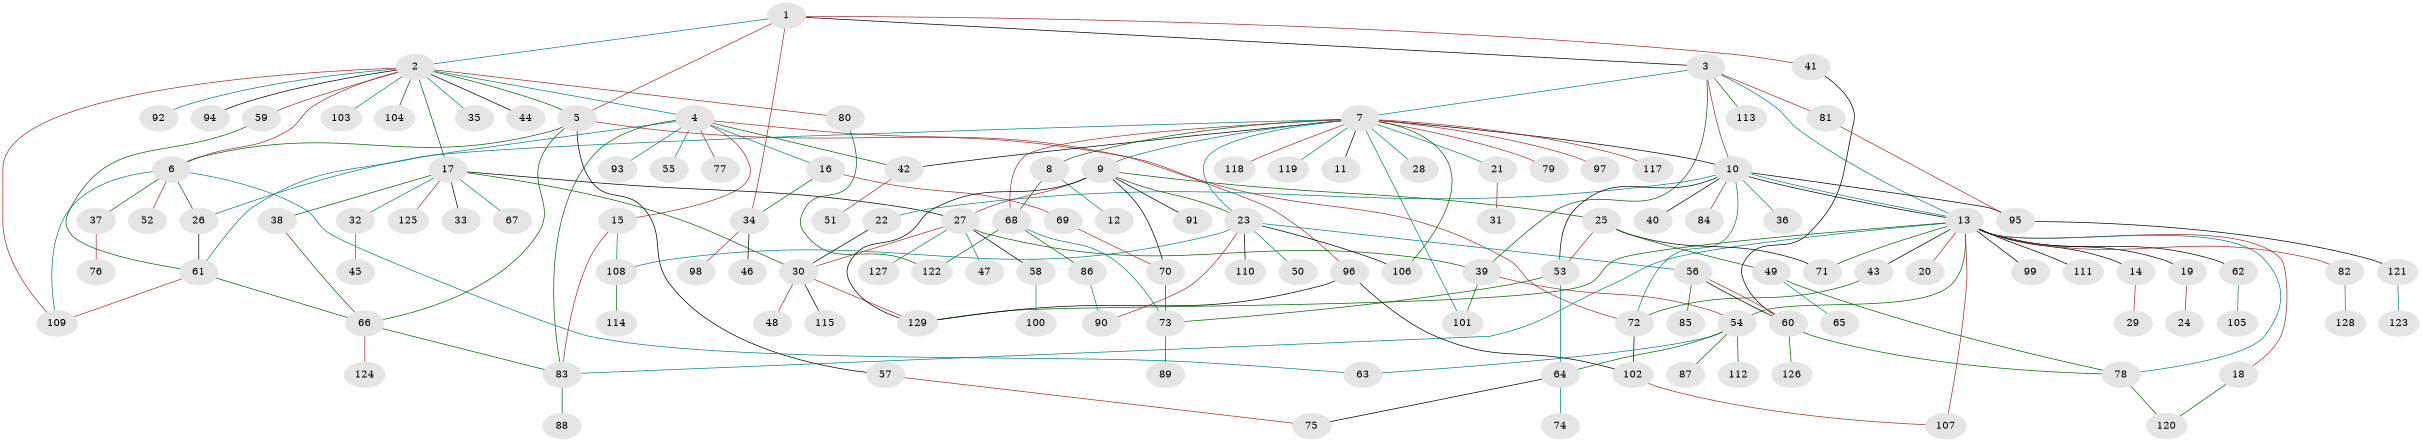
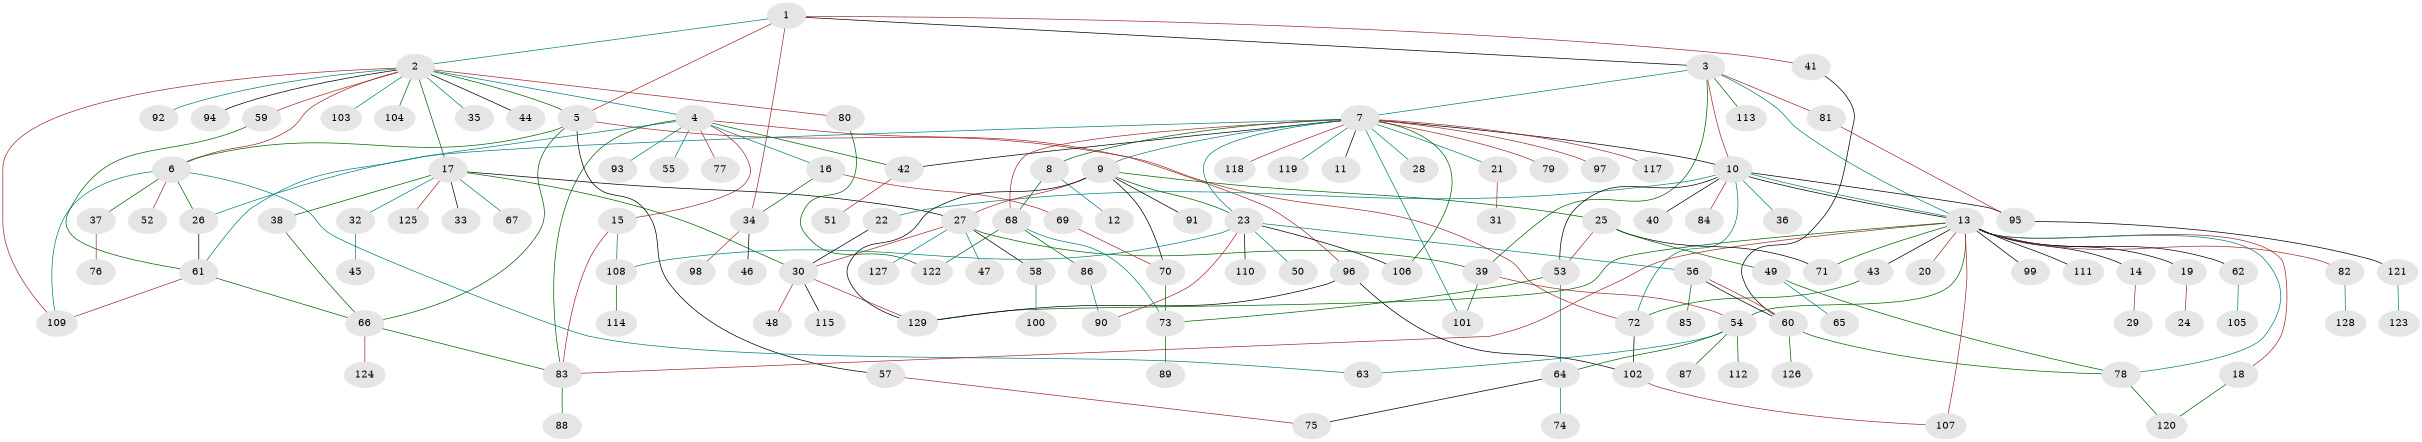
edge "13" -- "83": color teal -> brown
